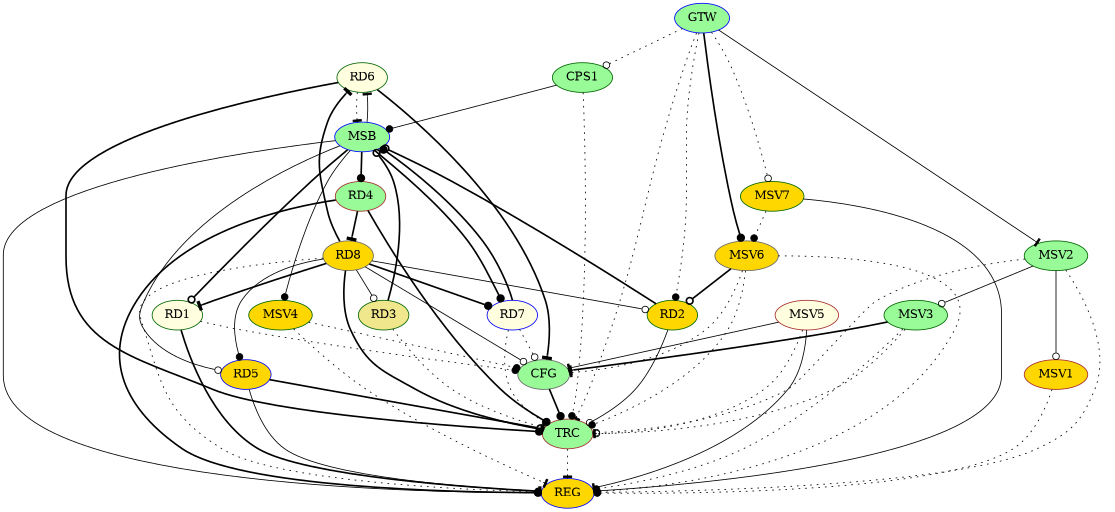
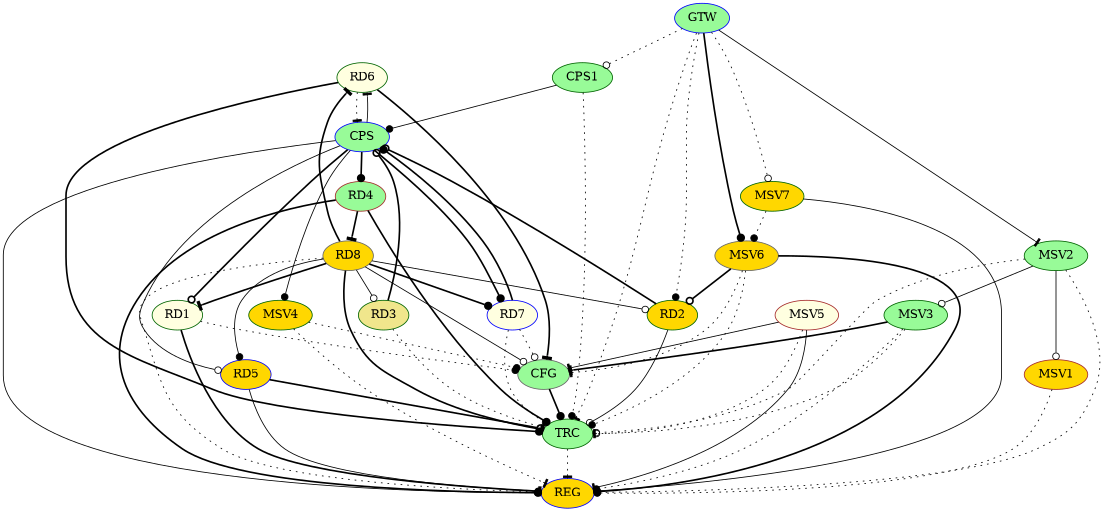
node "MSB": label "MSB" -> "CPS"
edge "MSV6" -> "REG": style dotted -> bold
node "TRC": color brown -> darkgreen
